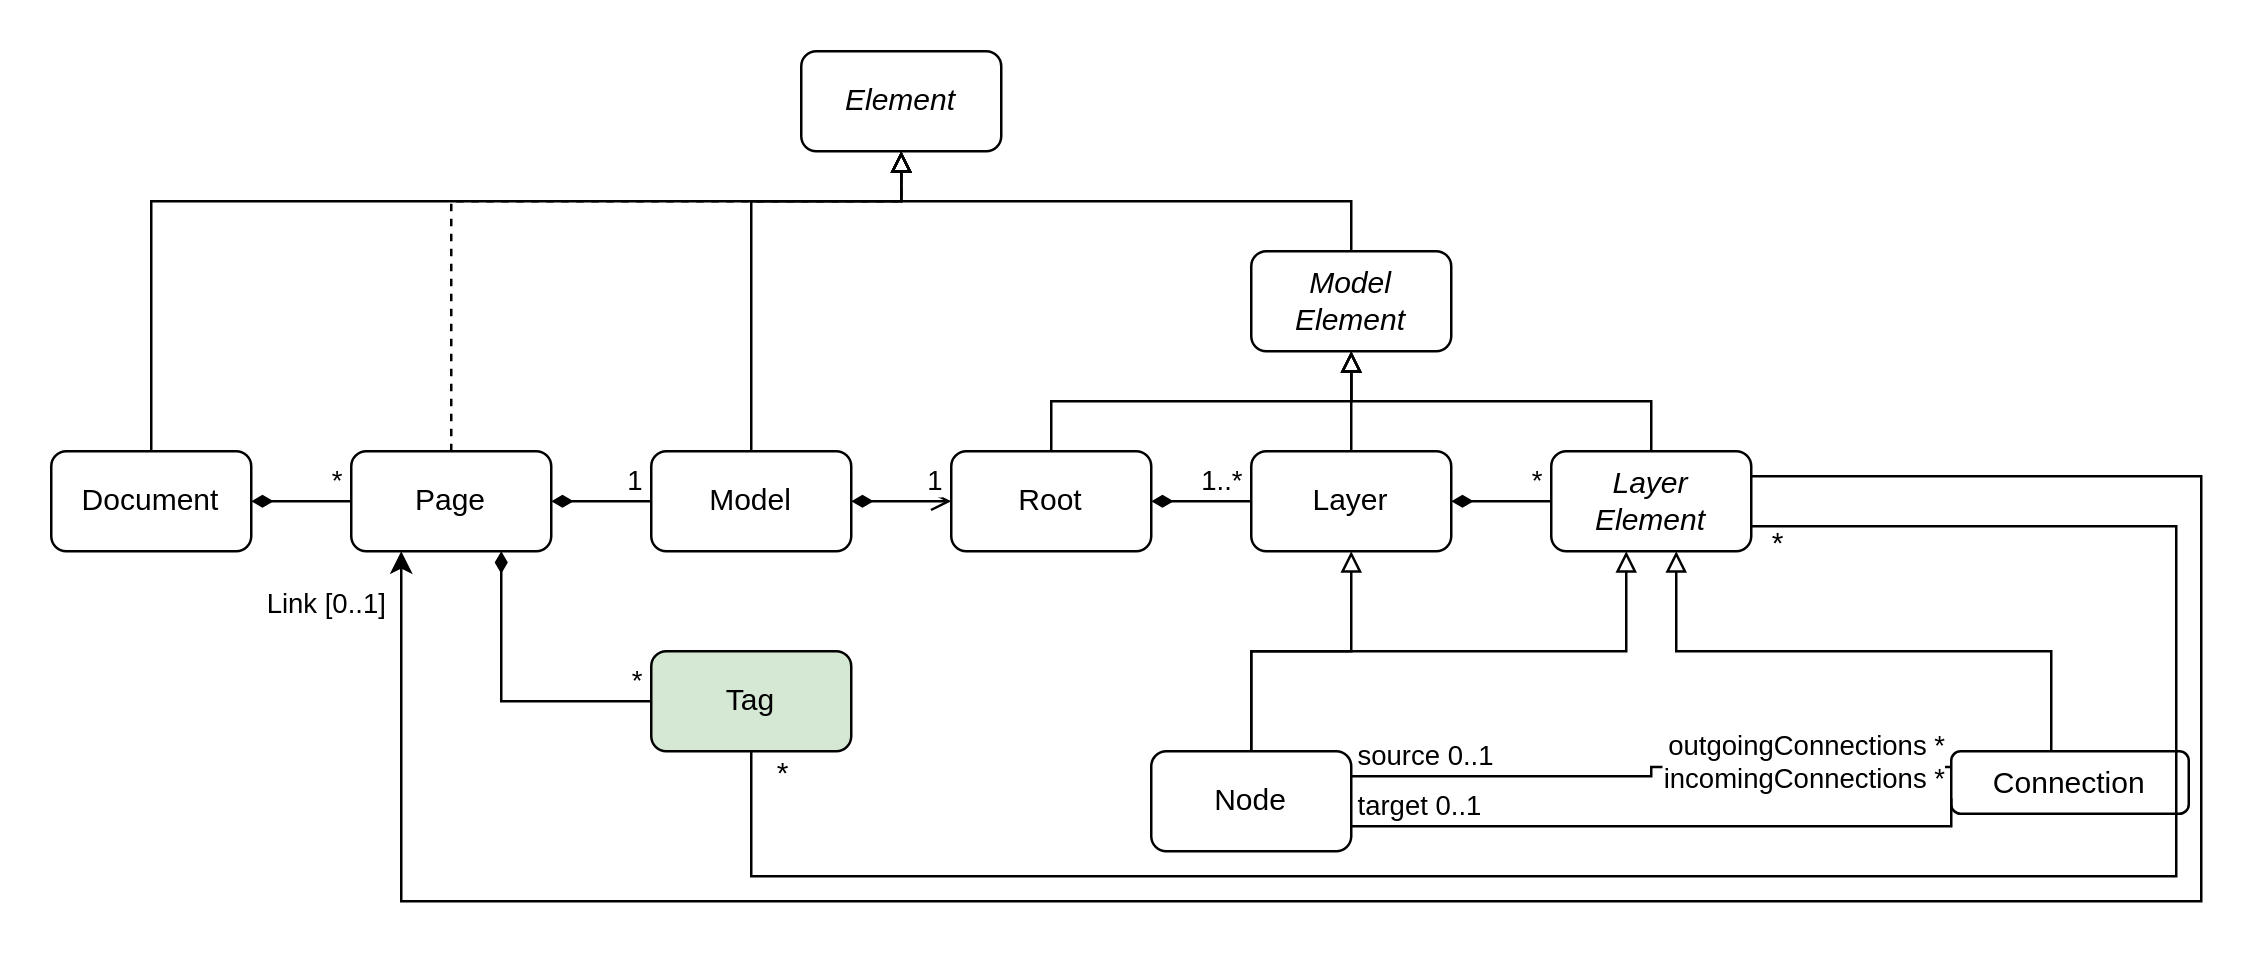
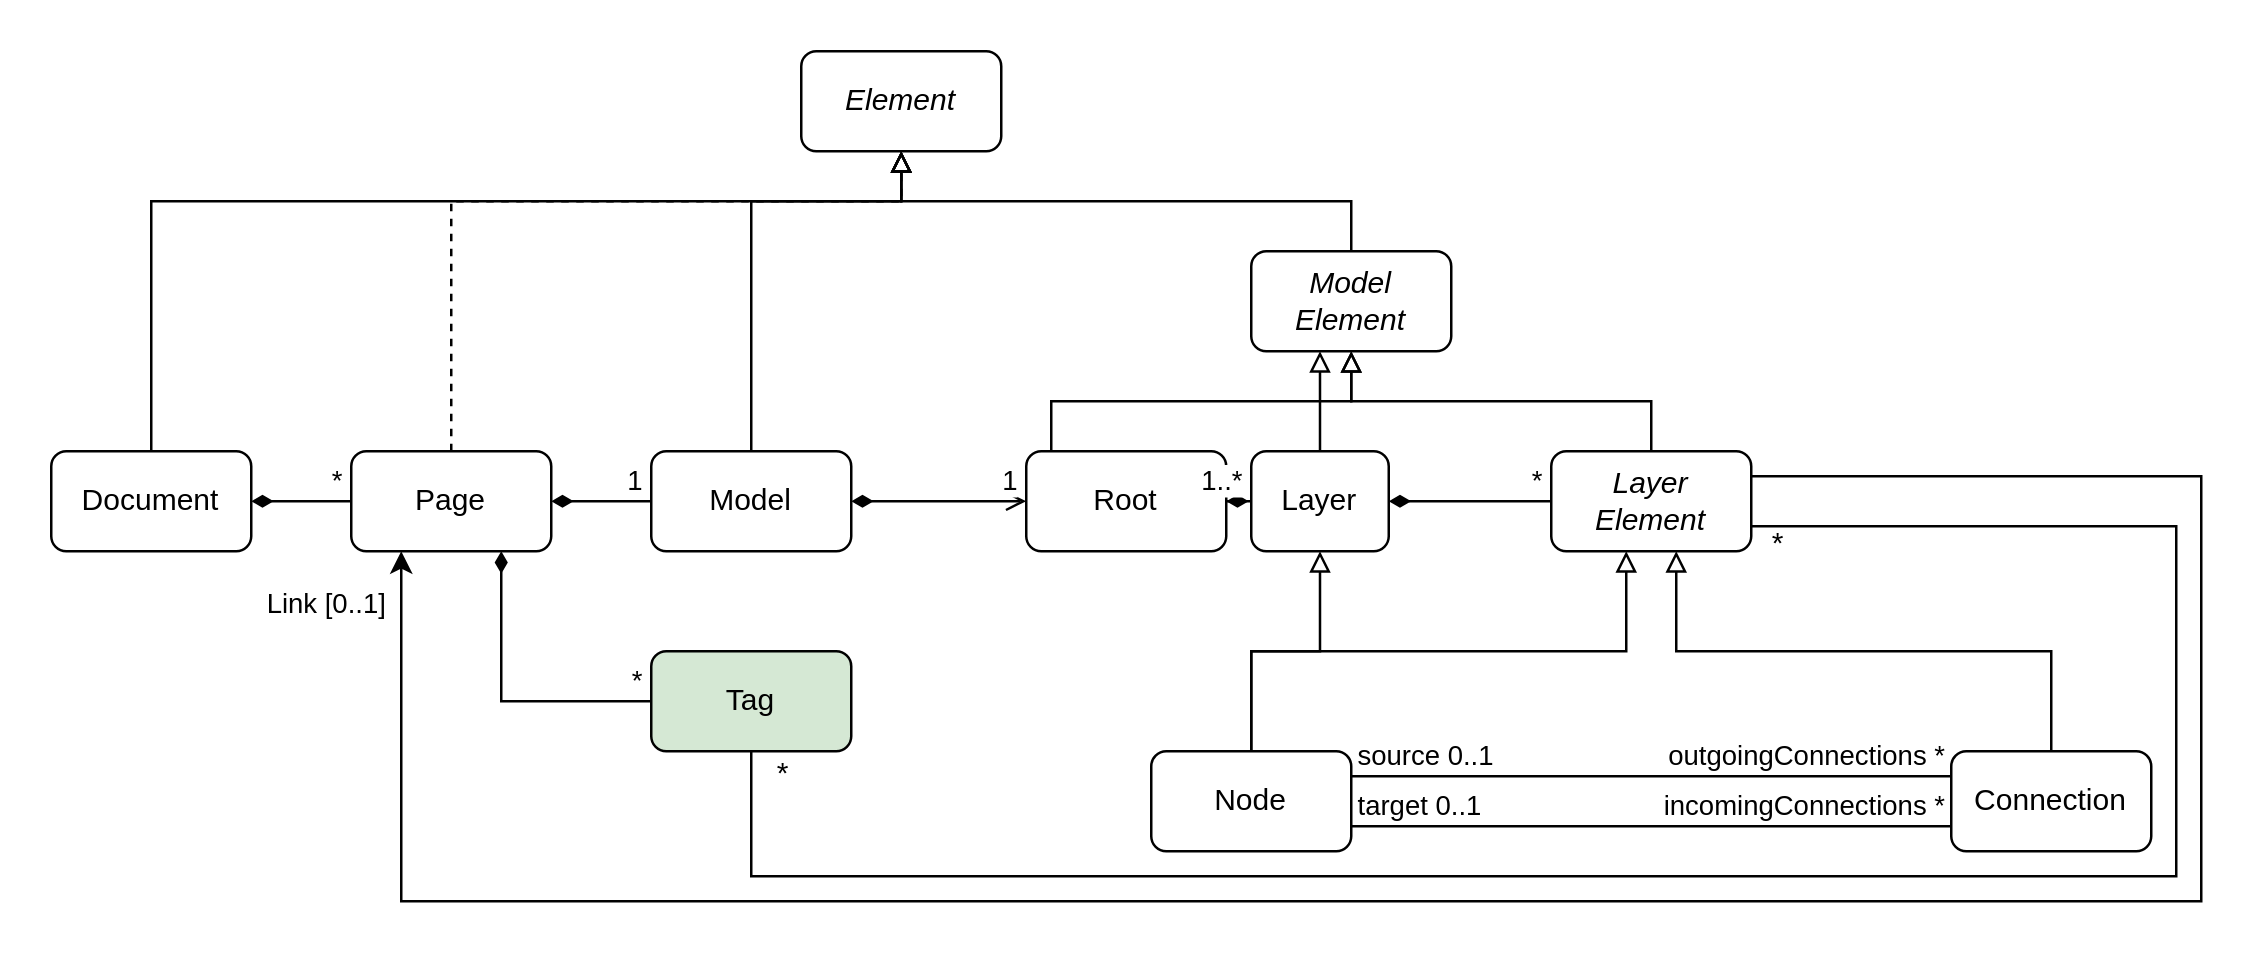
node "Root": moved (1051, 501) -> (1126, 501)
node "Layer": size 200x100 -> 138x100
node "Connection": size 238x63 -> 200x100
